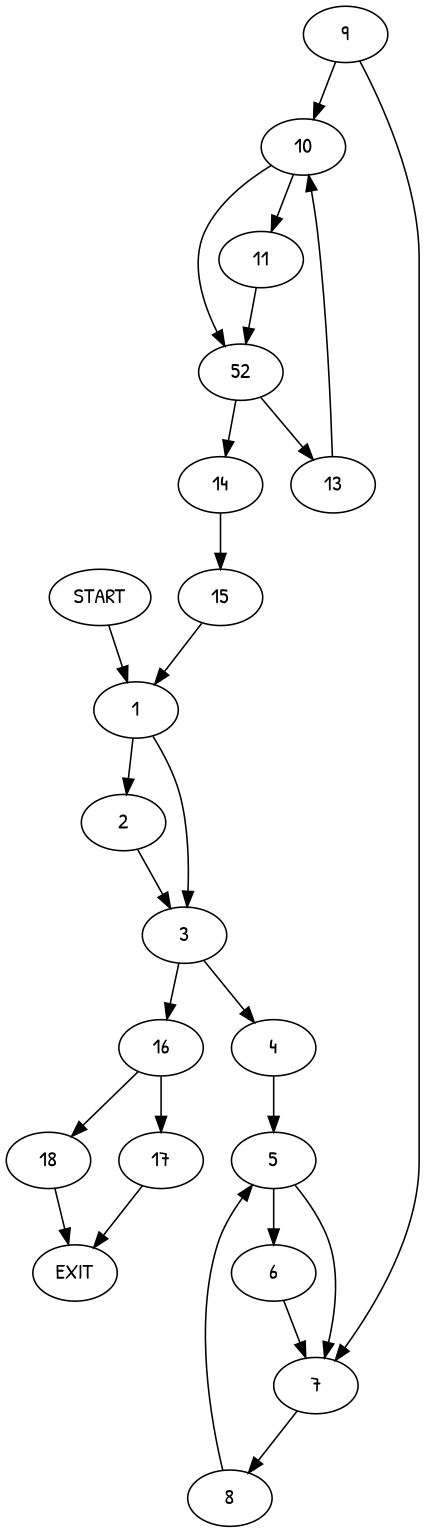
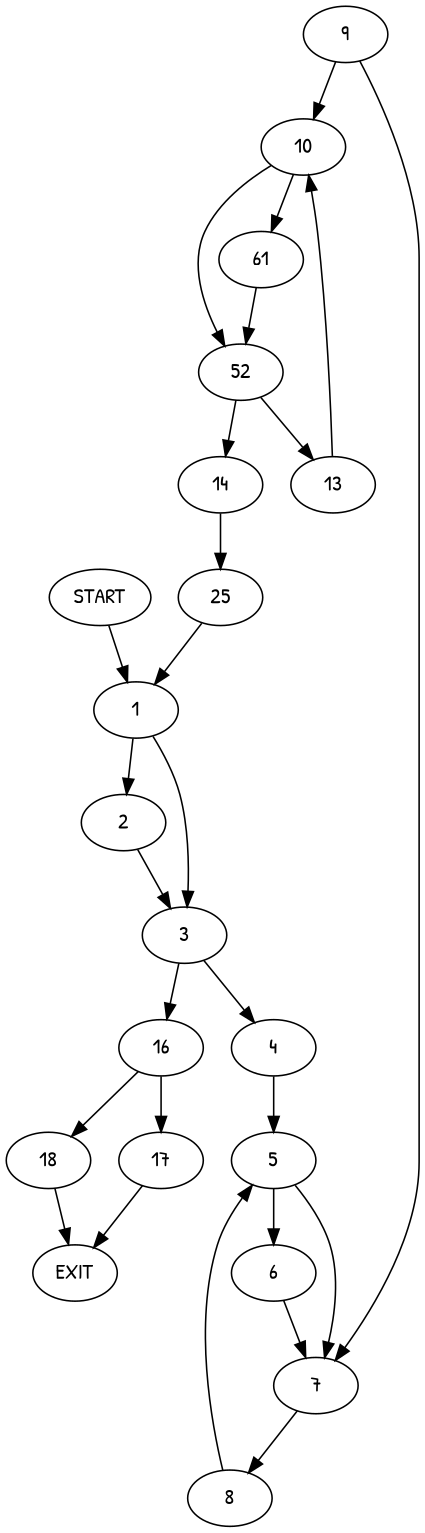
node "11": label "11" -> "61"
node "15": label "15" -> "25"
